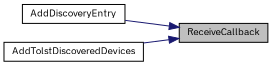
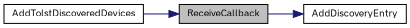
edge "AddDiscoveryEntry" -> "ReceiveCallback": reversed
